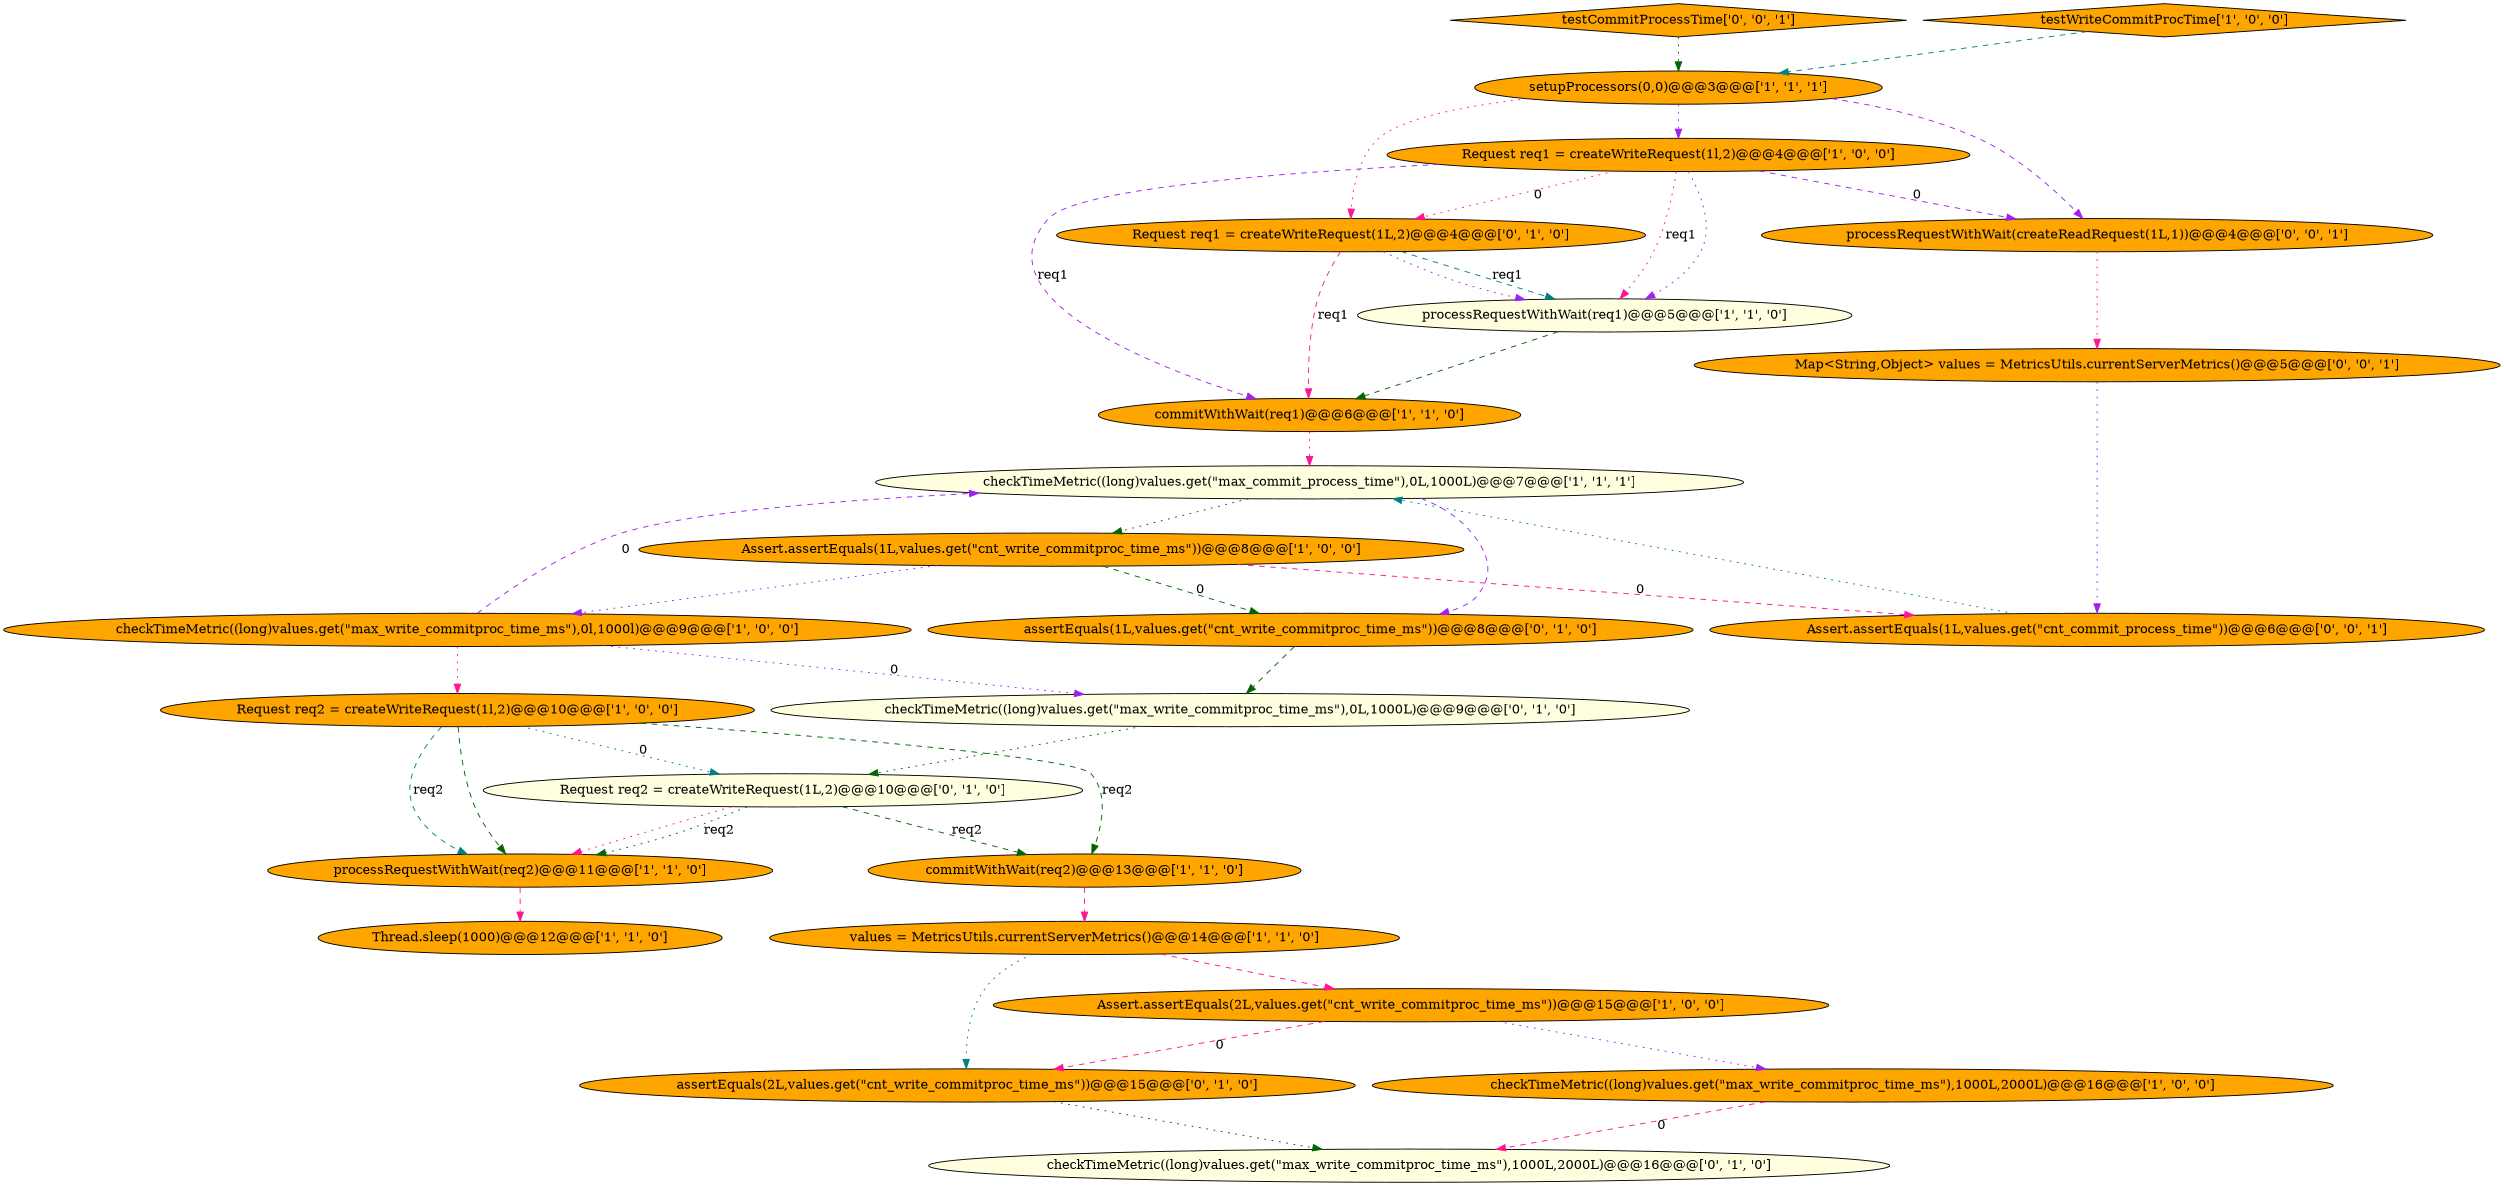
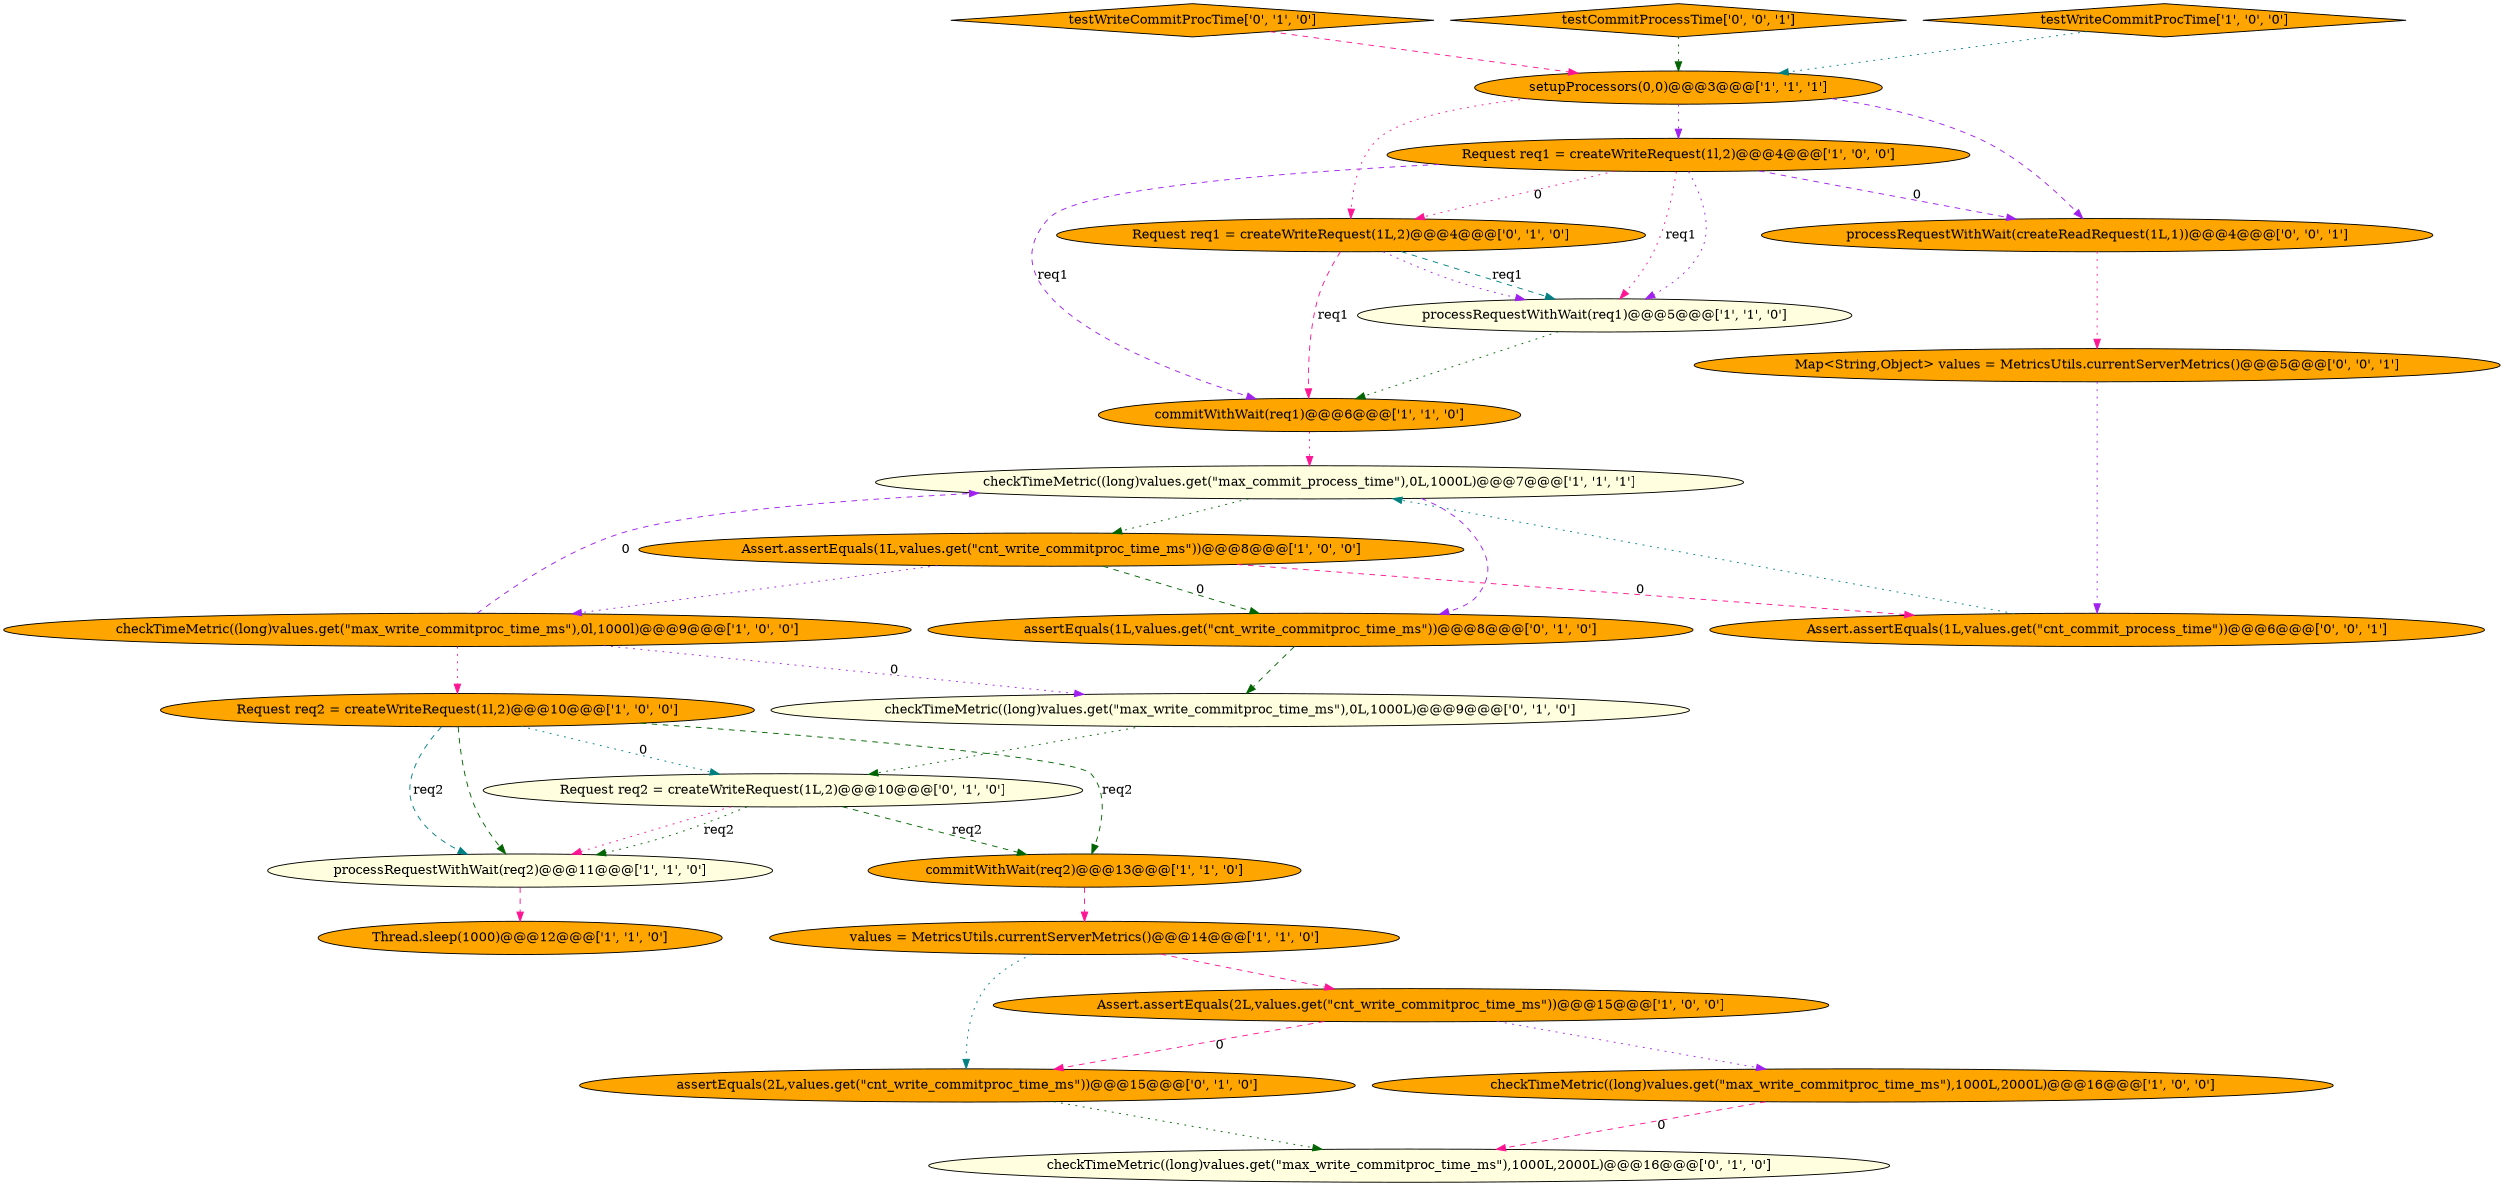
node "testWriteCommitProcTime['0', '1', '0']": added
edge "testWriteCommitProcTime['1', '0', '0']" -> "setupProcessors(0,0)@@@3@@@['1', '1', '1']": style dashed -> dotted
edge "processRequestWithWait(req1)@@@5@@@['1', '1', '0']" -> "commitWithWait(req1)@@@6@@@['1', '1', '0']": style dashed -> dotted
node "processRequestWithWait(req2)@@@11@@@['1', '1', '0']": fillcolor orange -> lightyellow
